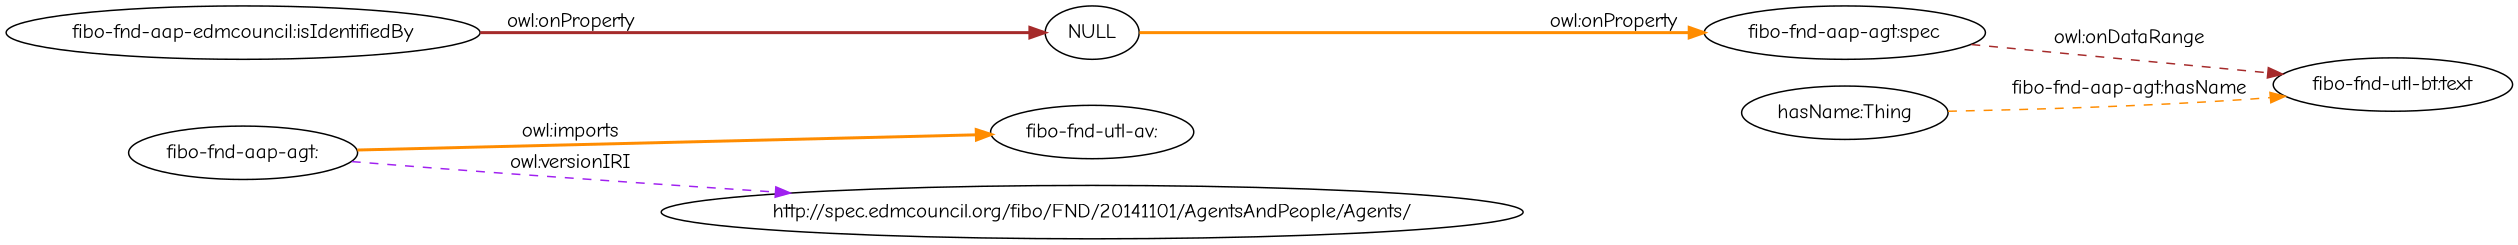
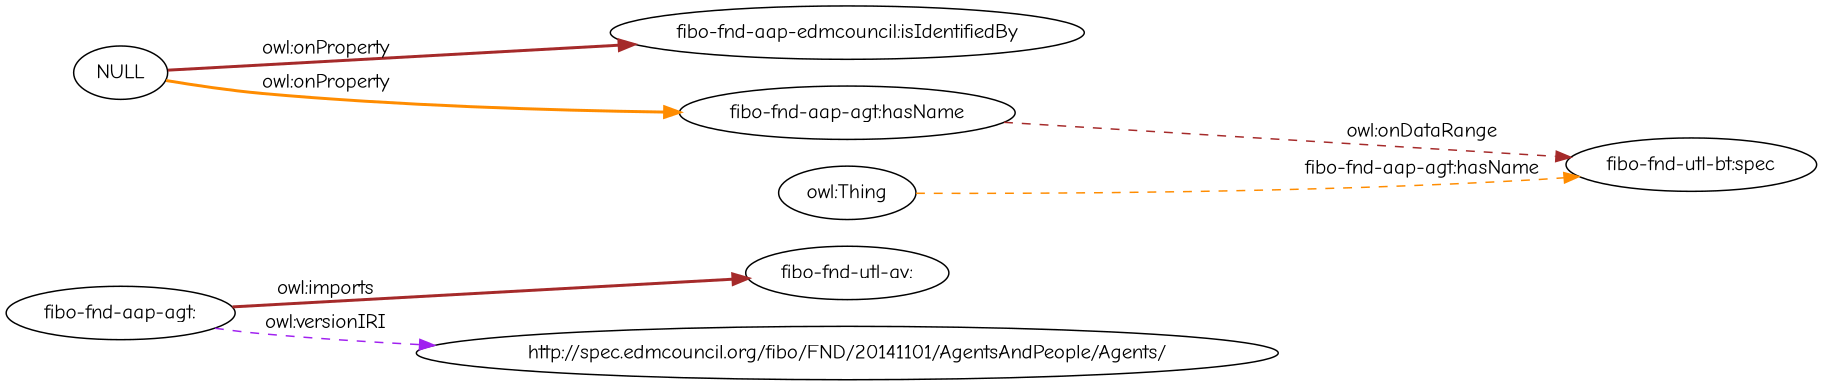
edge "fibo-fnd-aap-edmcouncil:isIdentifiedBy" -> "NULL": reversed
node "fibo-fnd-aap-agt:spec": label "fibo-fnd-aap-agt:spec" -> "fibo-fnd-aap-agt:hasName"
node "fibo-fnd-utl-bt:text": label "fibo-fnd-utl-bt:text" -> "fibo-fnd-utl-bt:spec"
node "hasName:Thing": label "hasName:Thing" -> "owl:Thing"
edge "fibo-fnd-aap-agt:" -> "fibo-fnd-utl-av:": color darkorange -> brown
